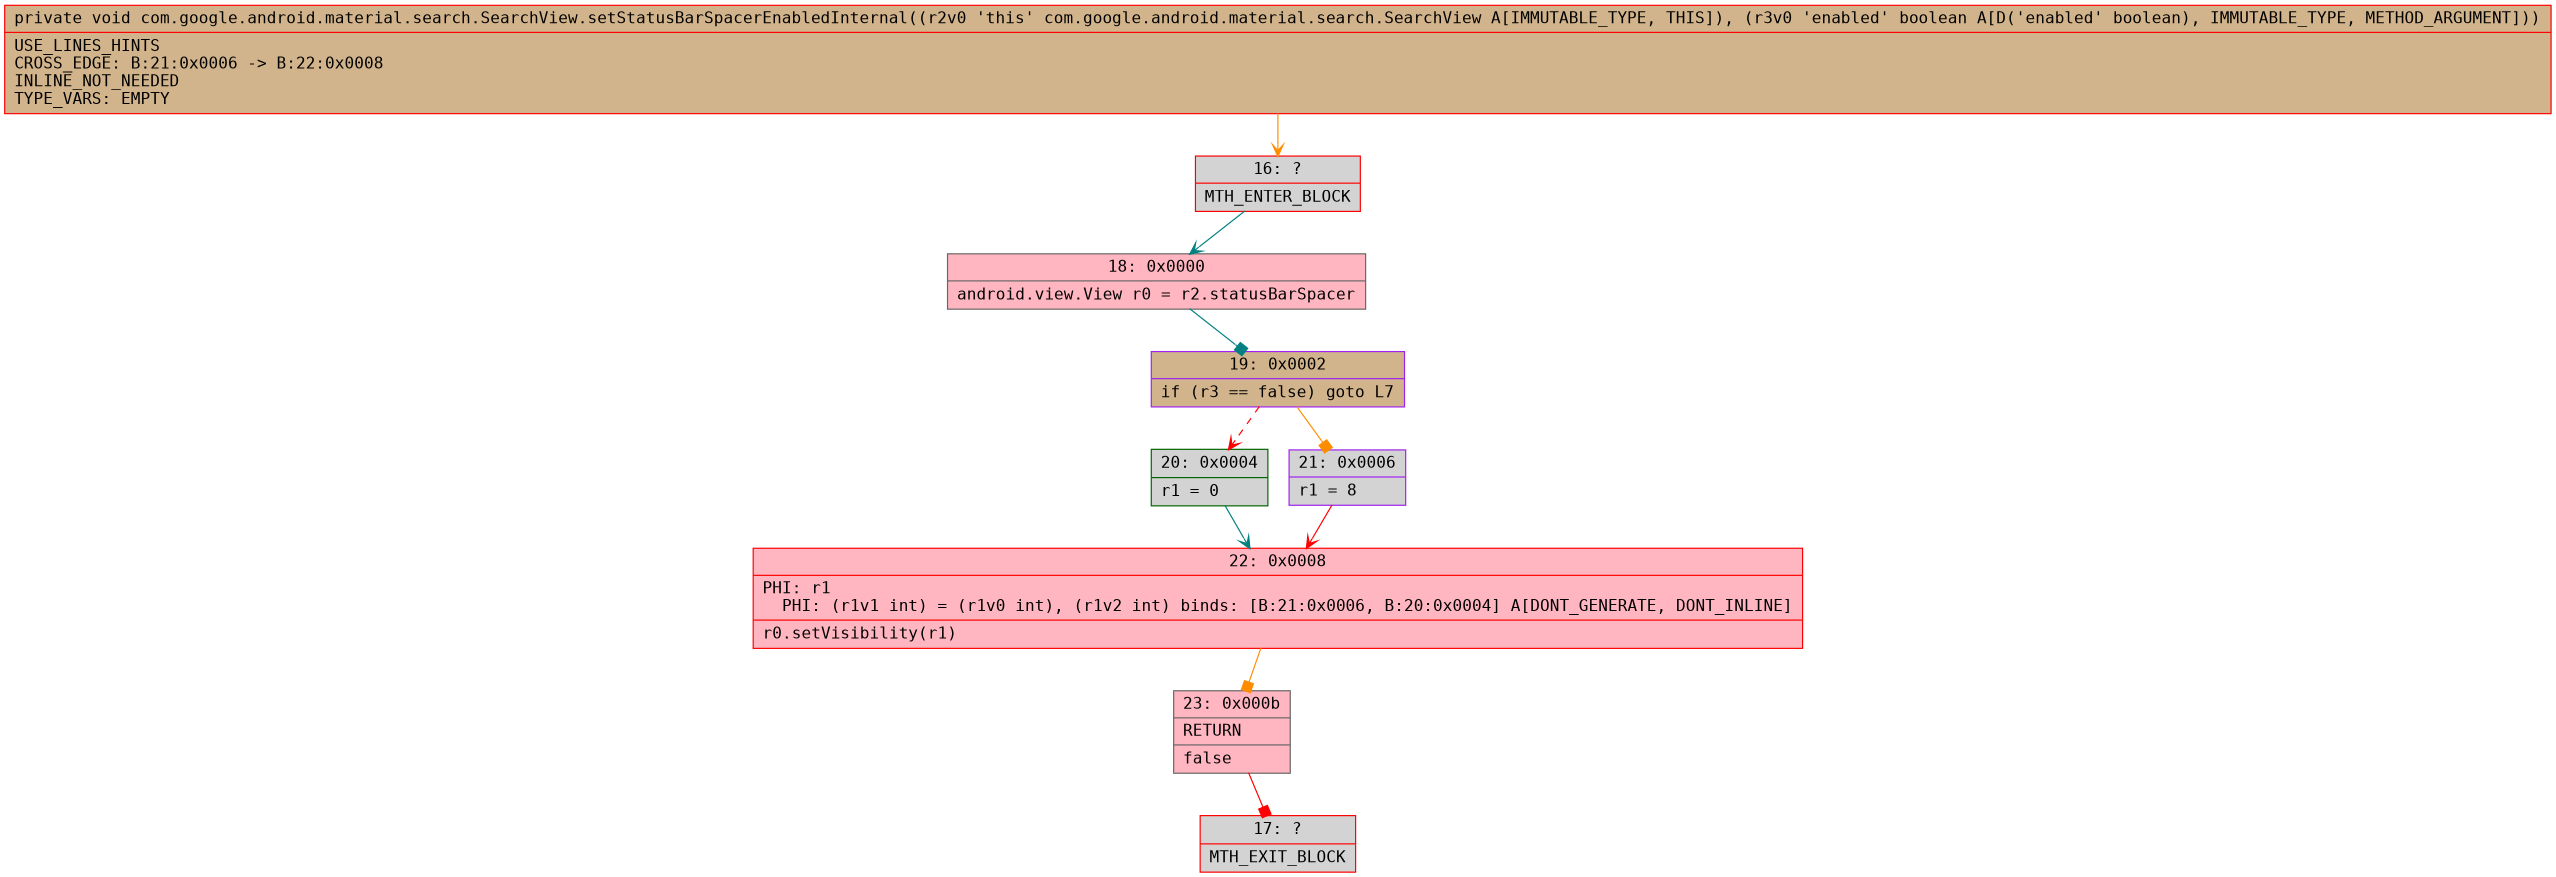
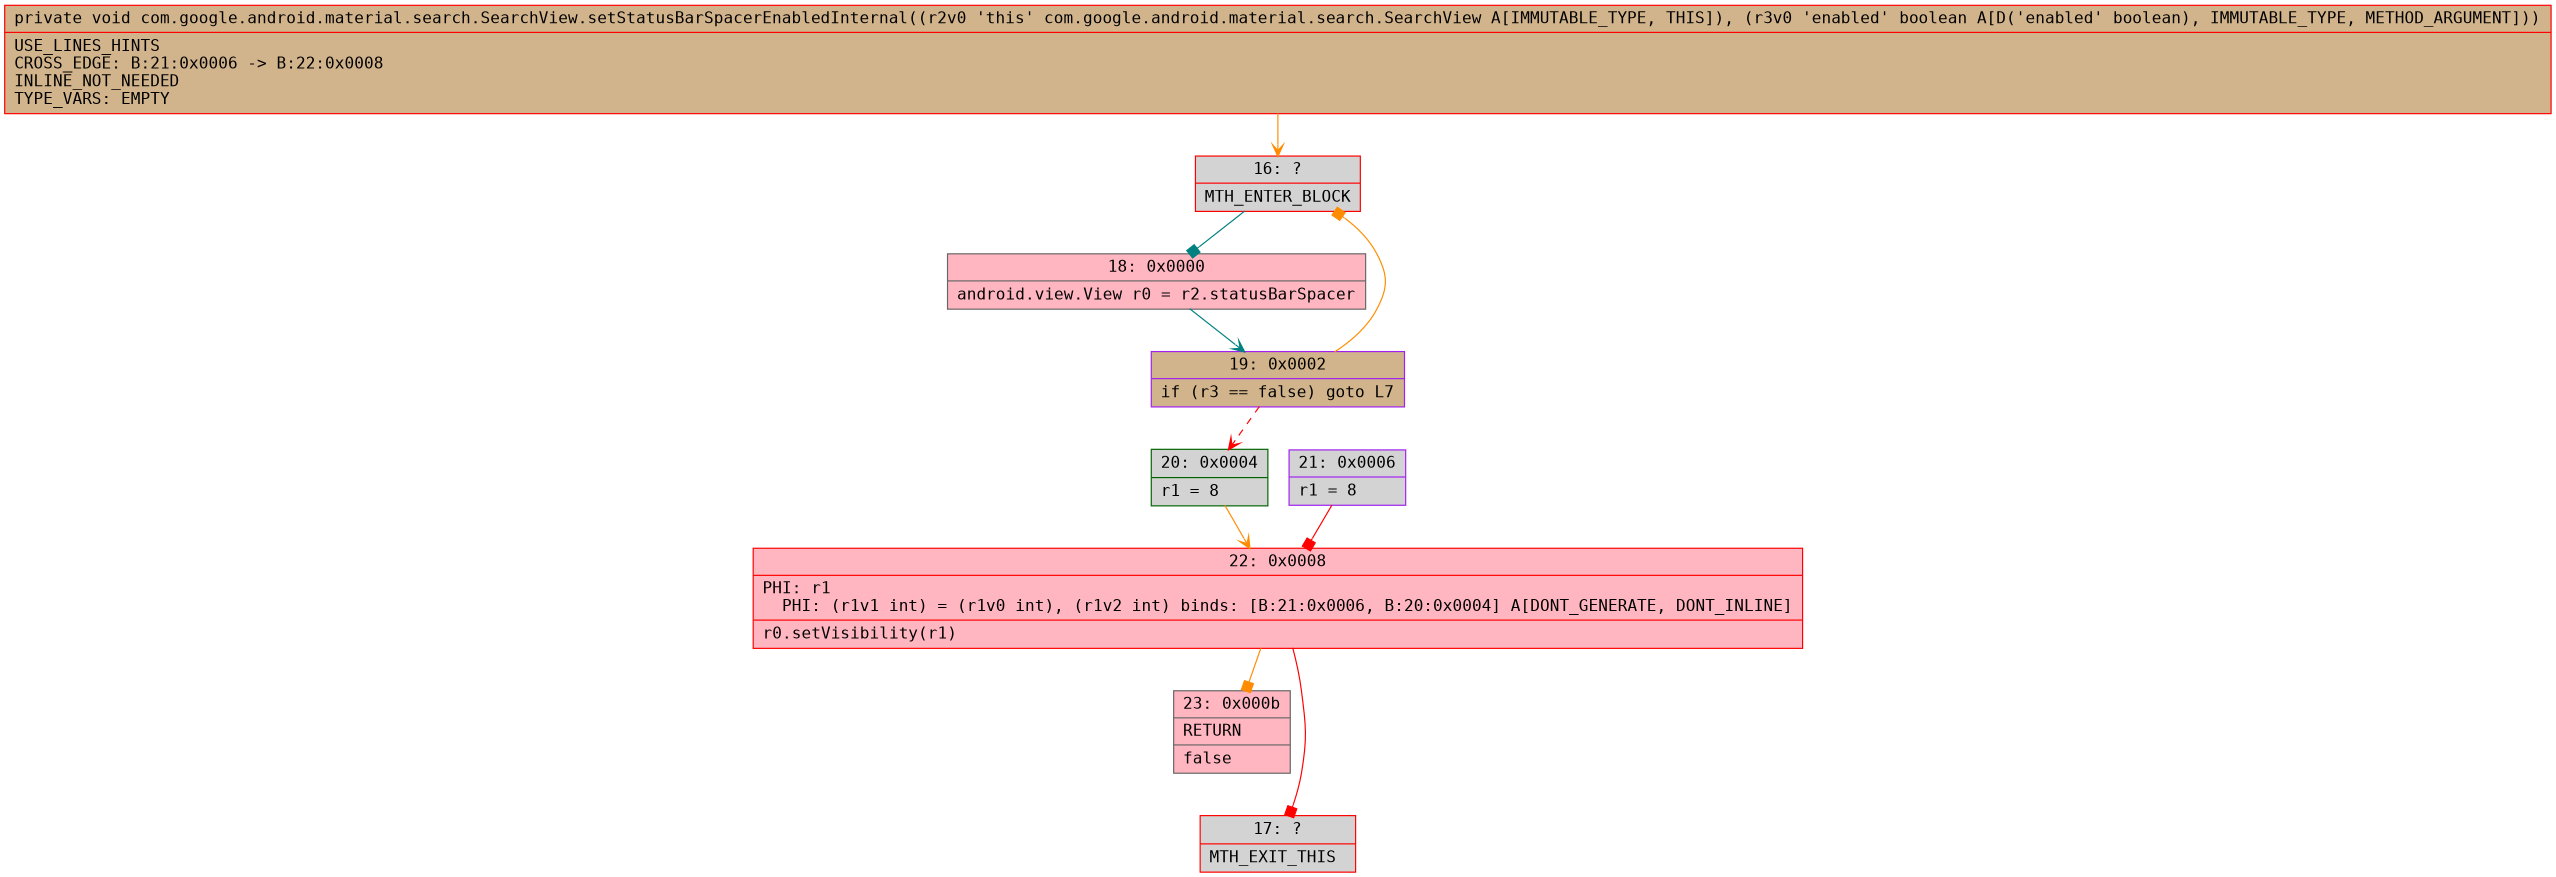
edge "16: ?" -> "18: 0x0000": arrowhead vee -> box
edge "18: 0x0000" -> "19: 0x0002": arrowhead box -> vee
edge "19: 0x0002" -> "21: 0x0006": now "19: 0x0002" -> "16: ?"
node "20: 0x0004": text "r1 = 0" -> "r1 = 8"
edge "20: 0x0004" -> "22: 0x0008": color teal -> darkorange
edge "21: 0x0006" -> "22: 0x0008": arrowhead vee -> box
edge "23: 0x000b" -> "17: ?": now "22: 0x0008" -> "17: ?"
node "17: ?": text "MTH_EXIT_BLOCK" -> "MTH_EXIT_THIS"
